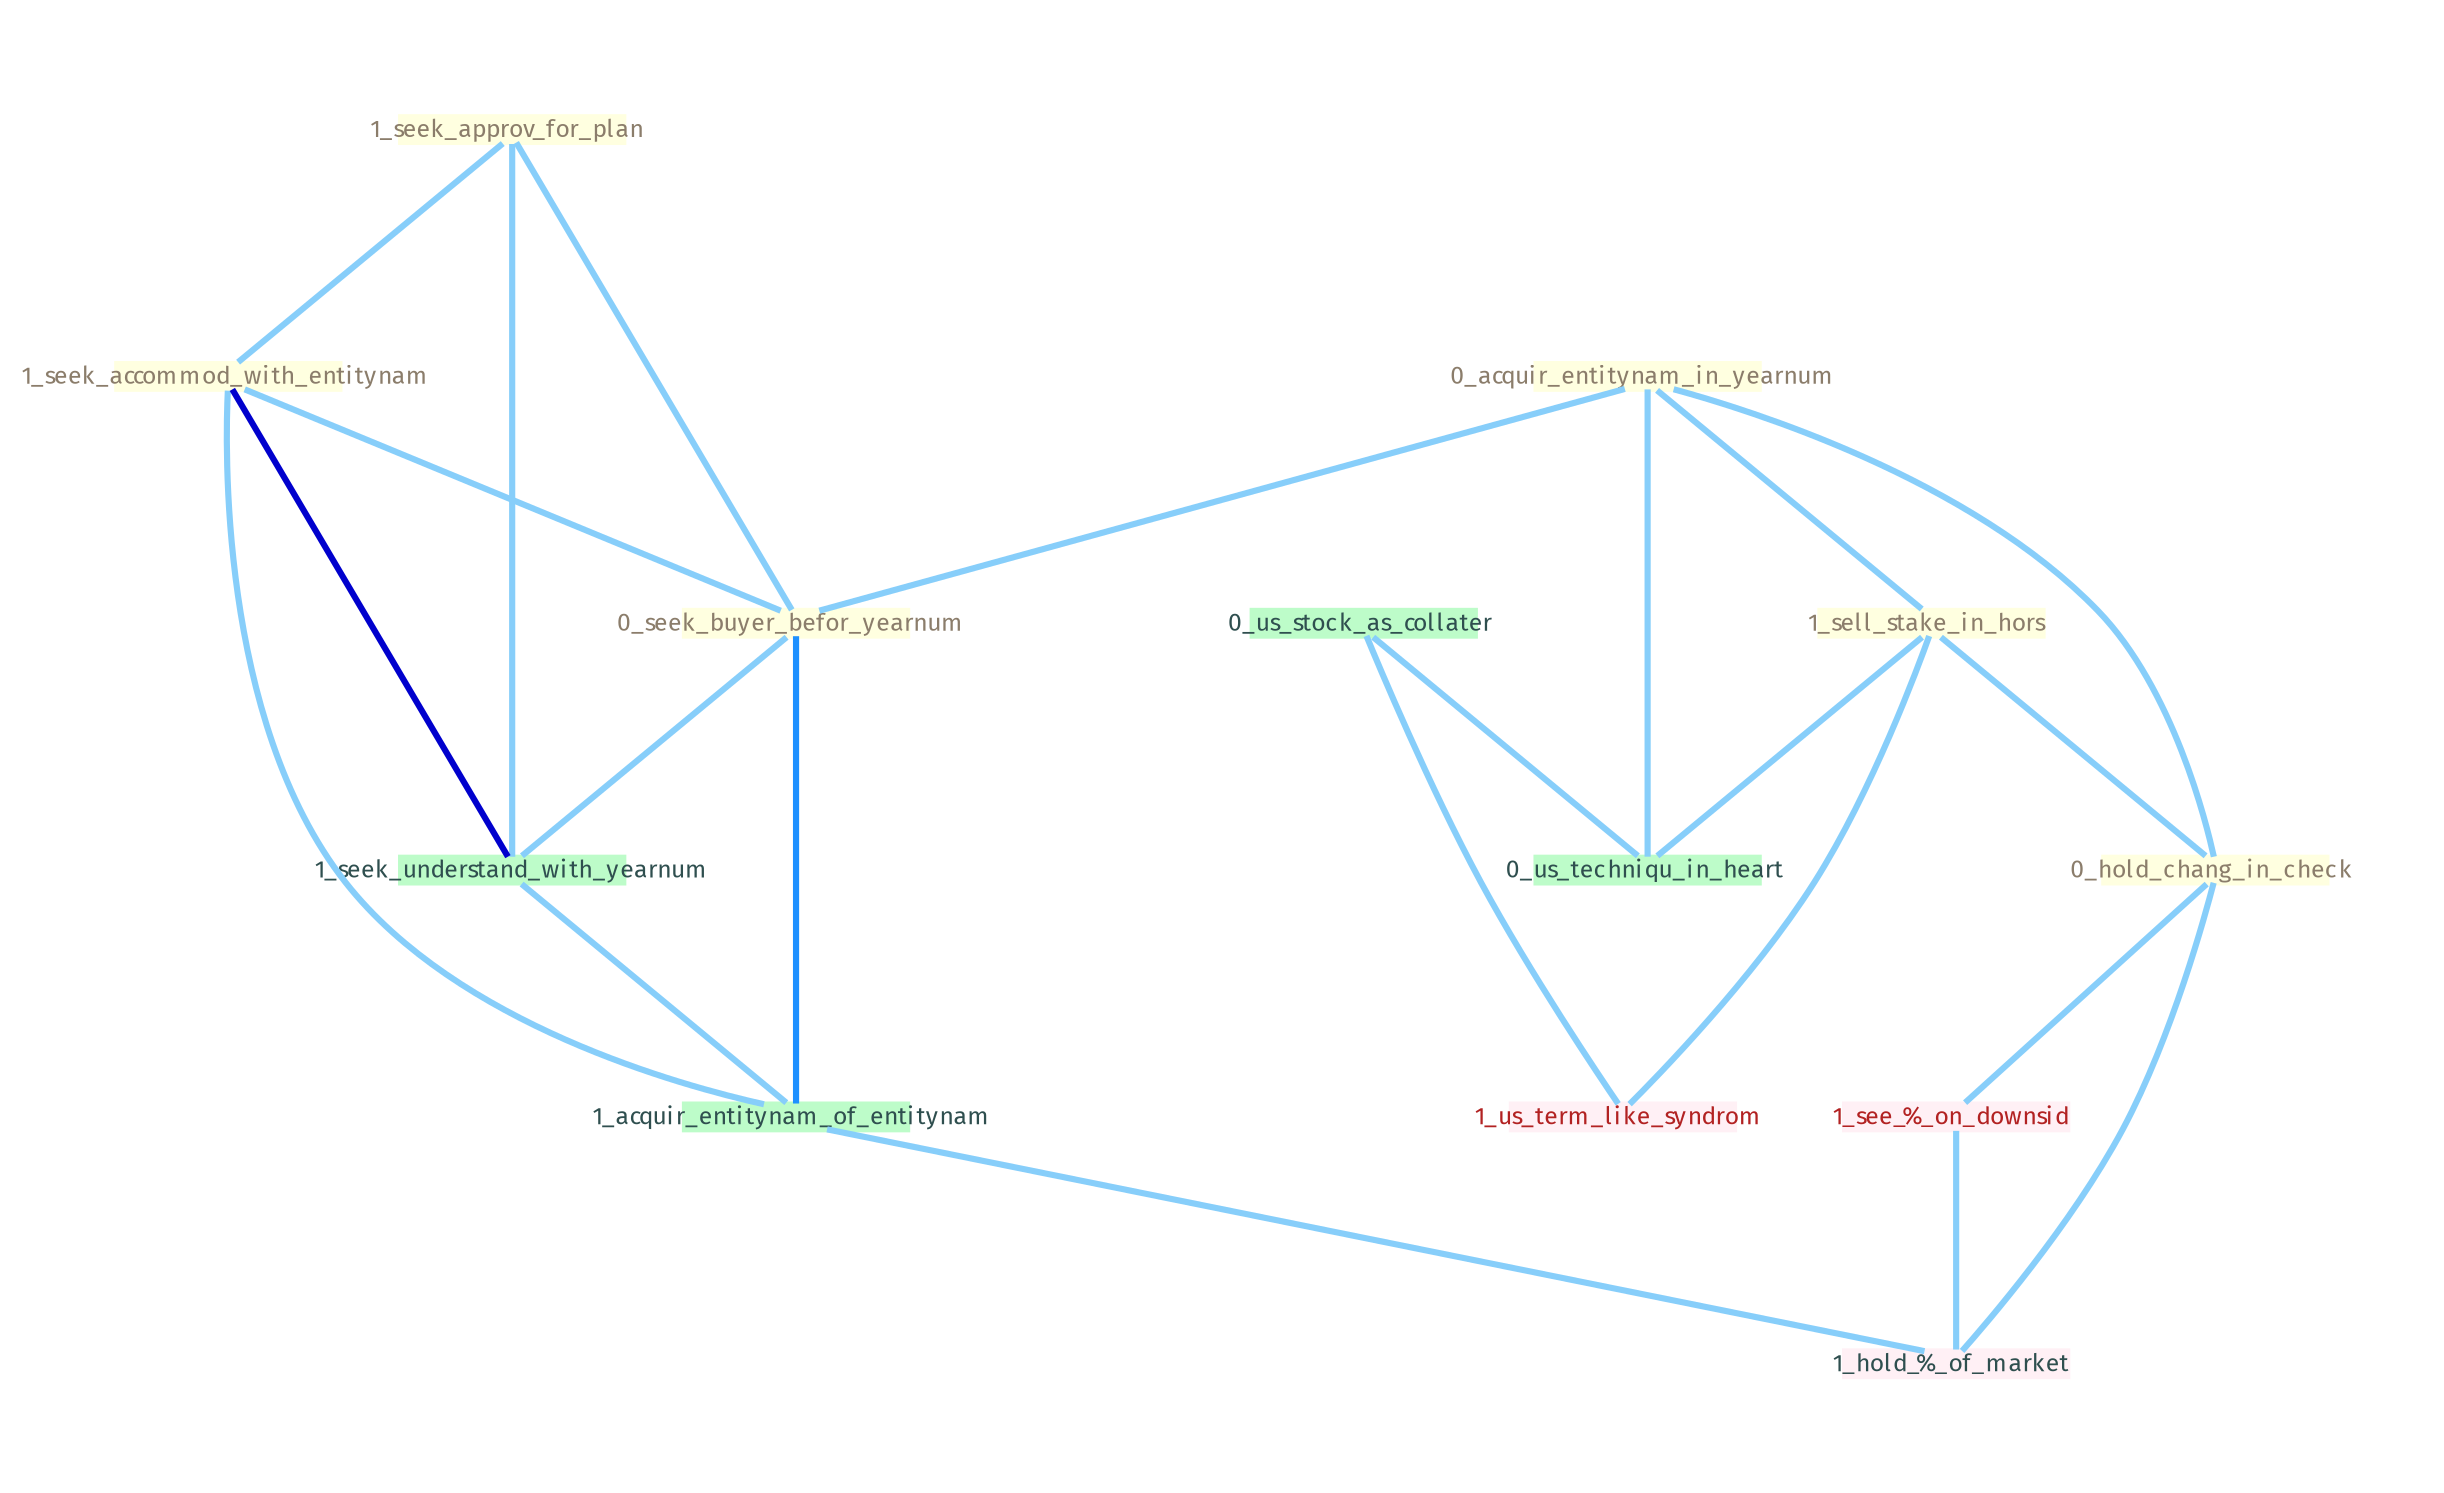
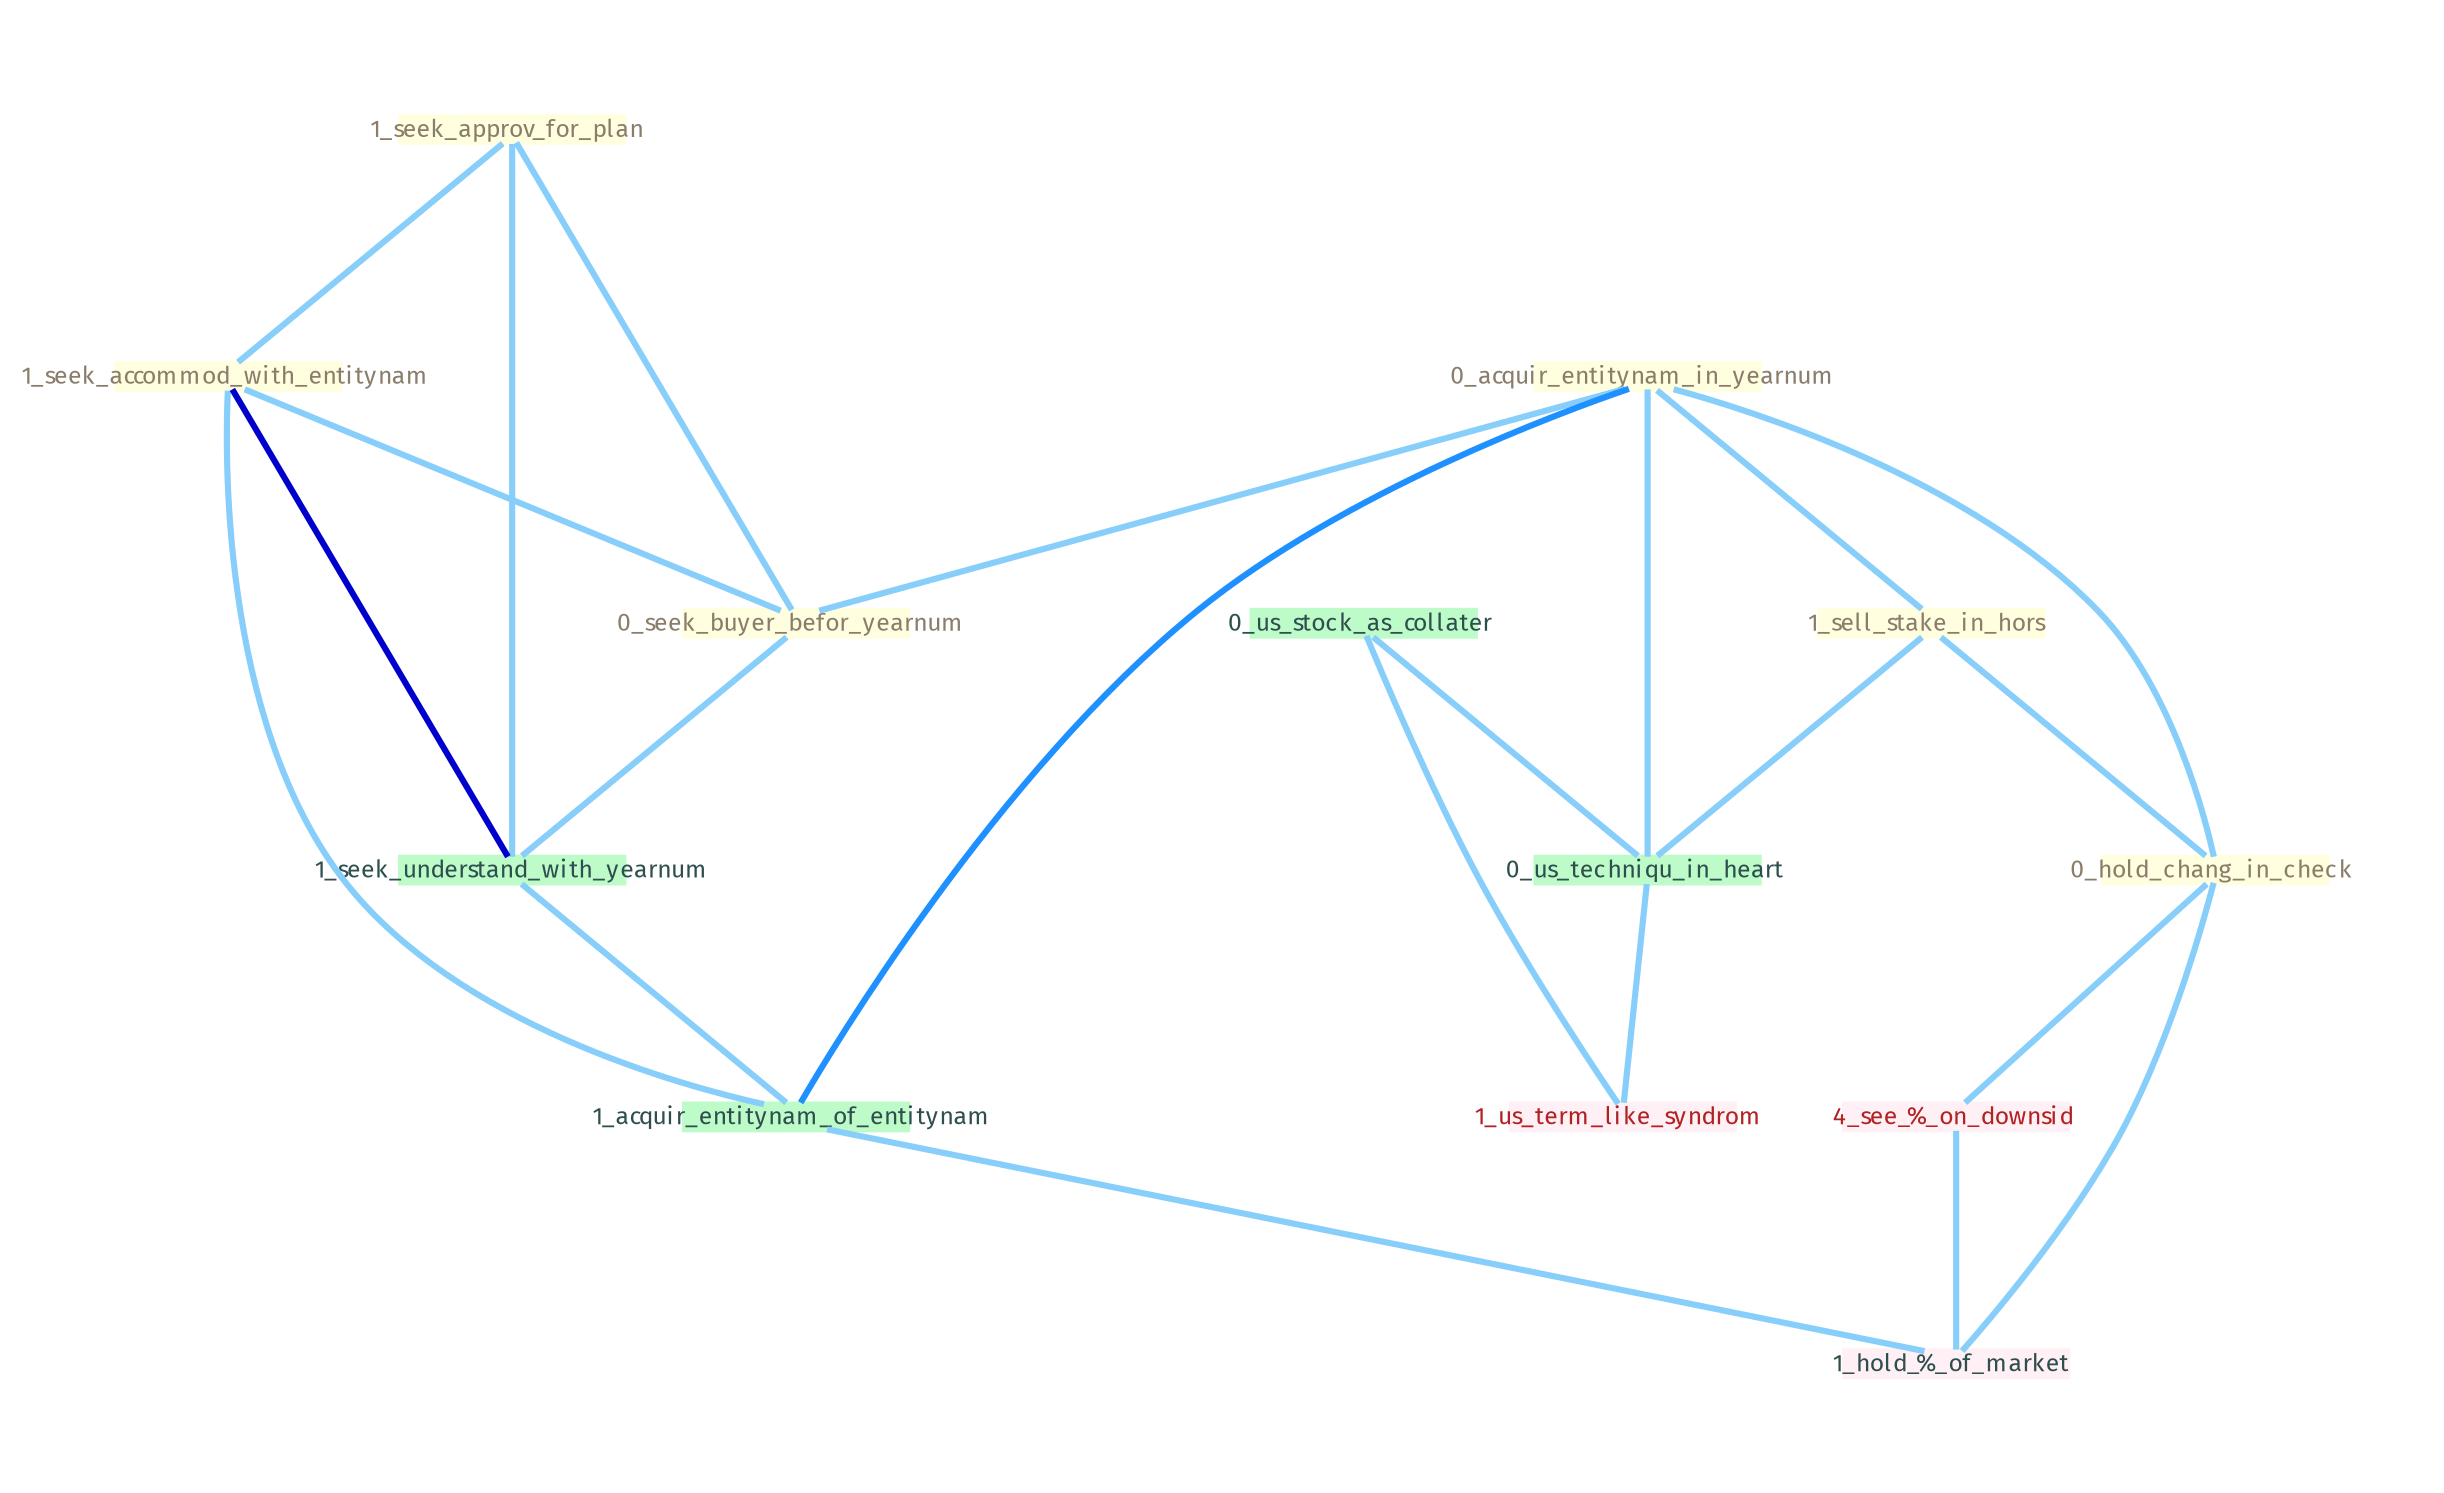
edge "0_seek_buyer_befor_yearnum" -- "1_acquir_entitynam_of_entitynam": now "0_acquir_entitynam_in_yearnum" -- "1_acquir_entitynam_of_entitynam"
edge "1_sell_stake_in_hors" -- "1_us_term_like_syndrom": now "0_us_techniqu_in_heart" -- "1_us_term_like_syndrom"
node "1_see_%_on_downsid": label "1_see_%_on_downsid" -> "4_see_%_on_downsid"
